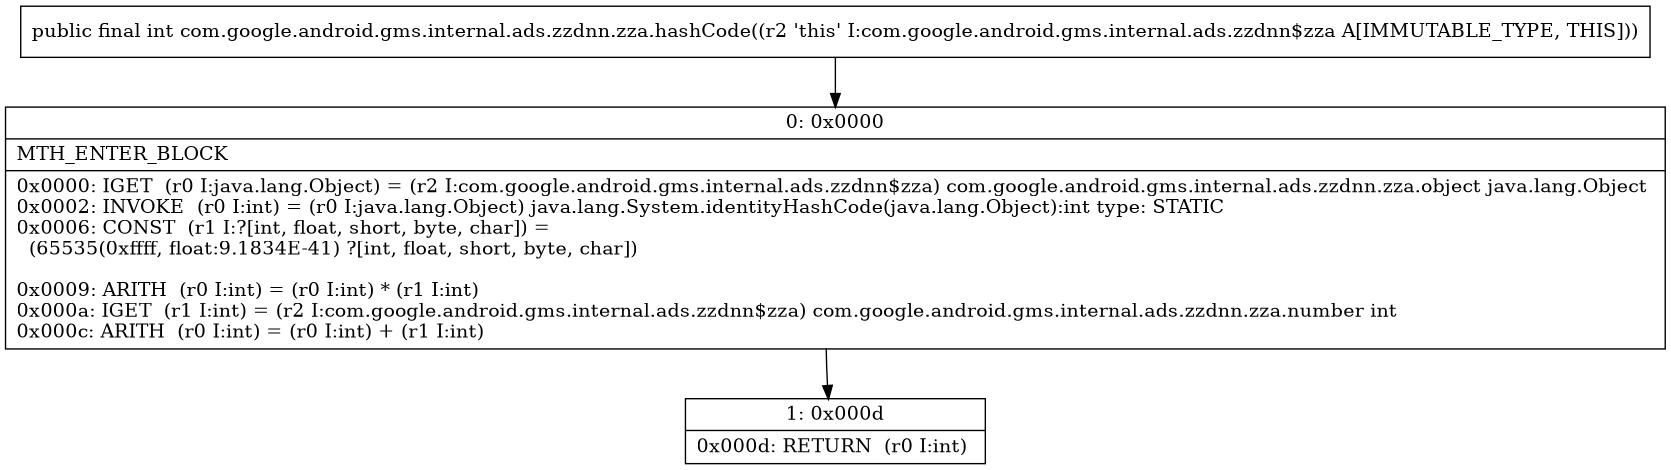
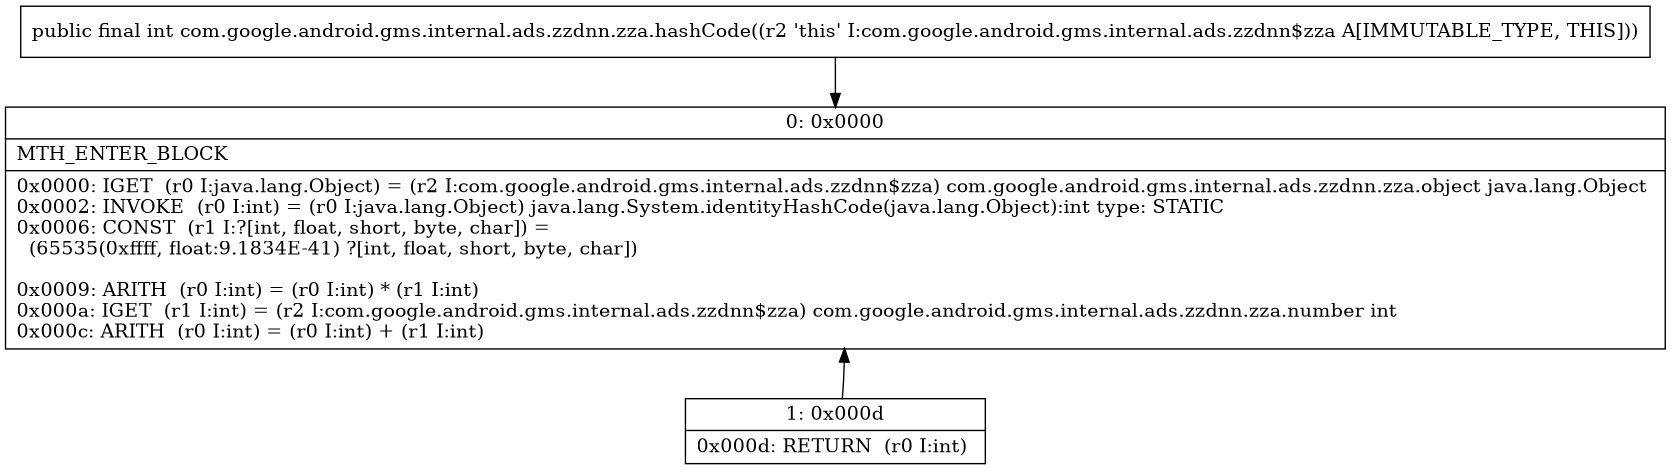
edge "0: 0x0000" -> "1: 0x000d": reversed
